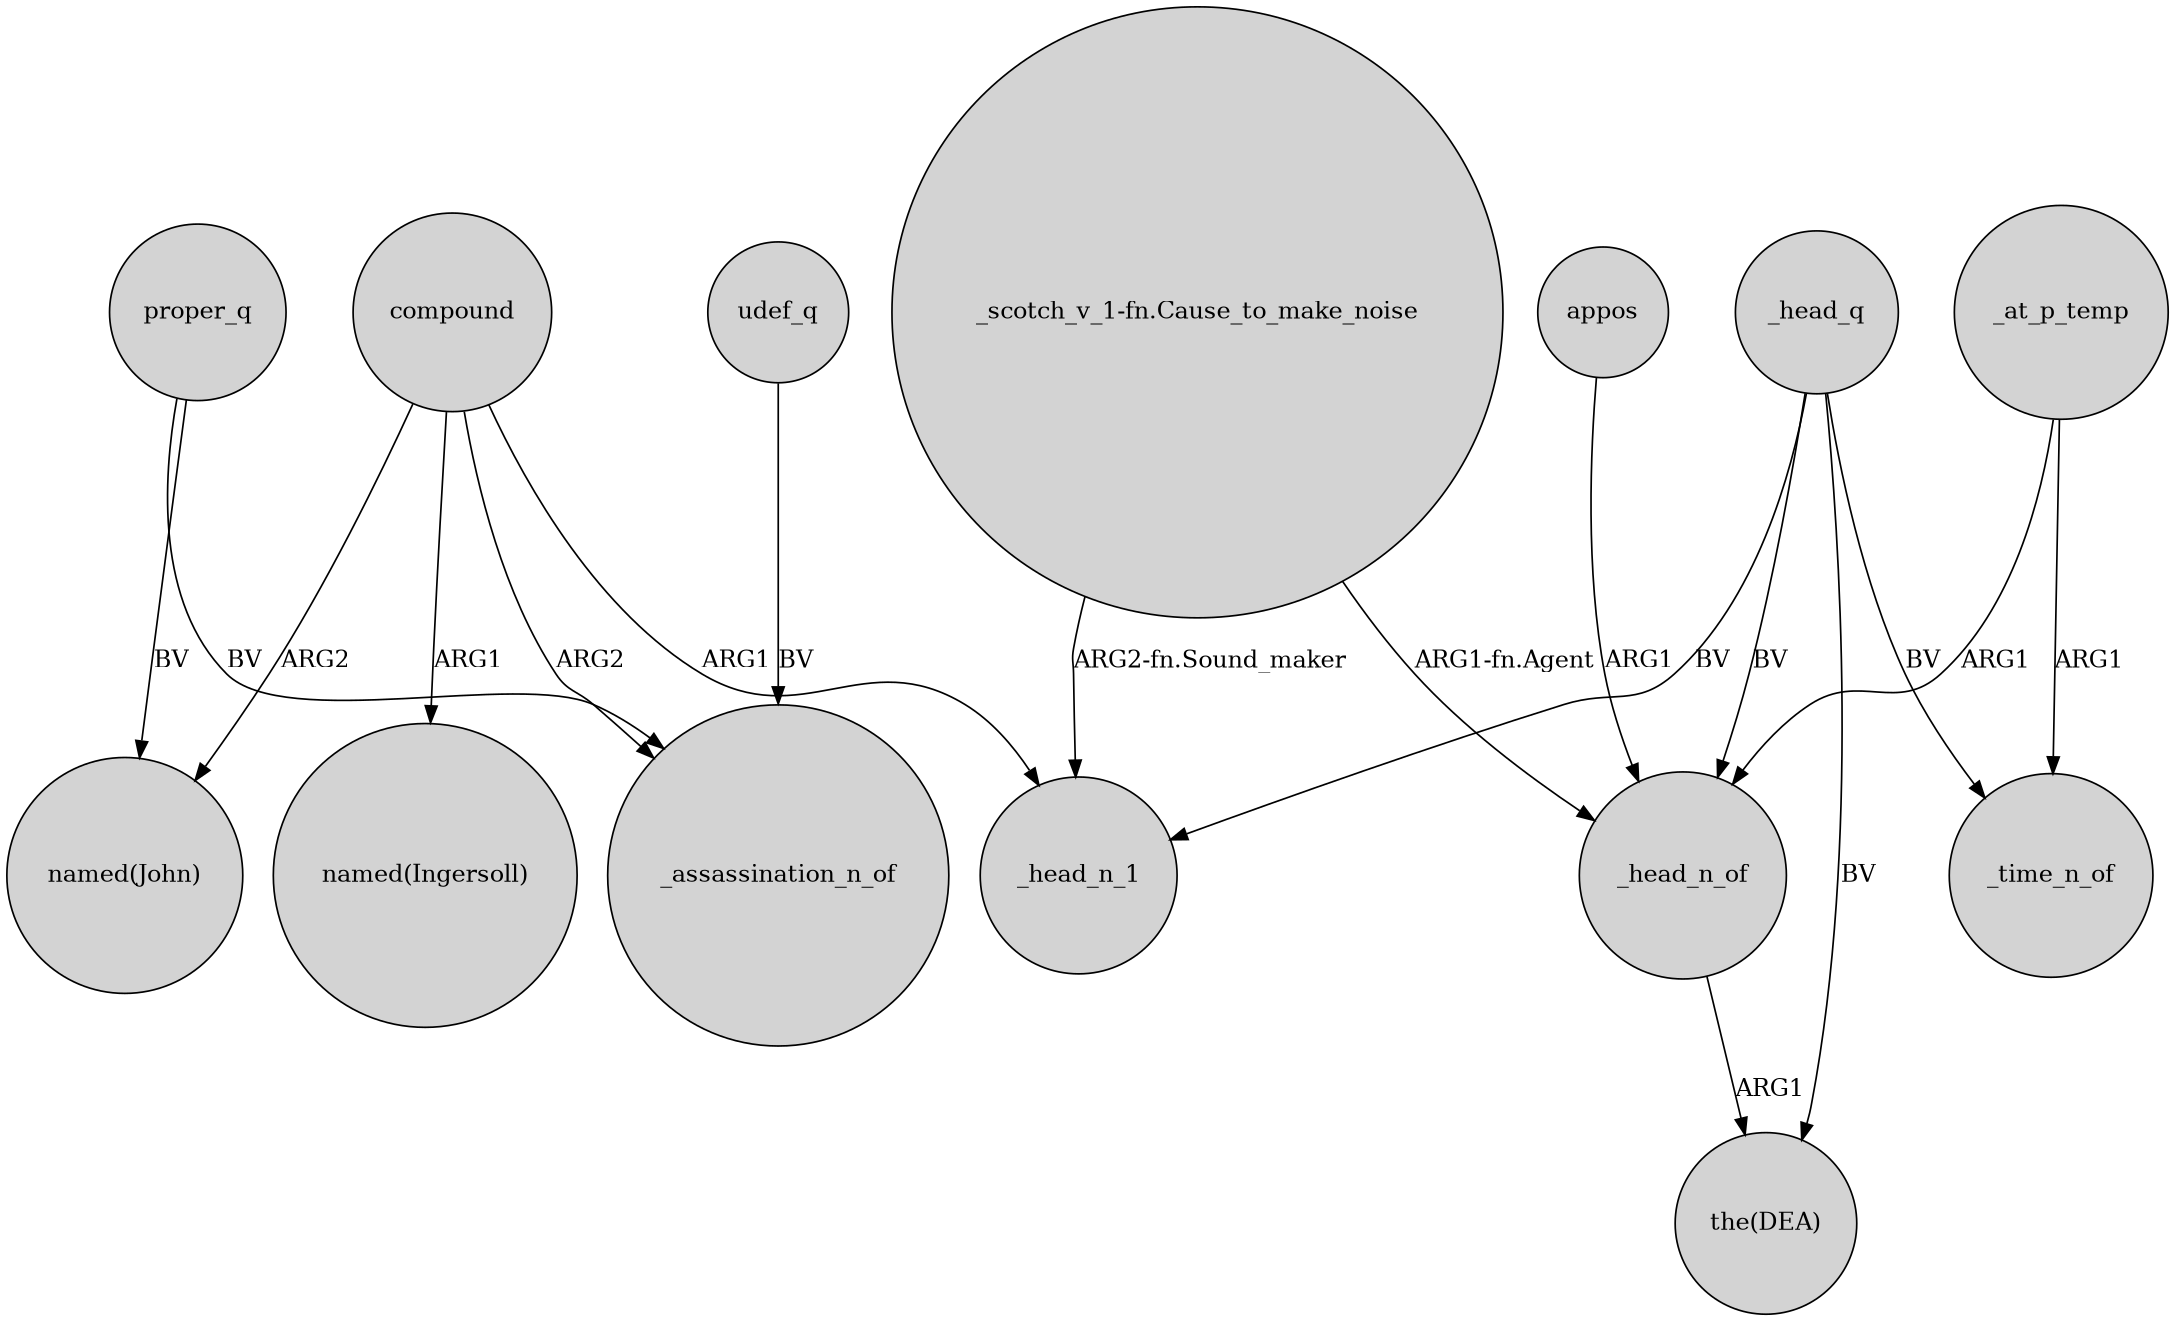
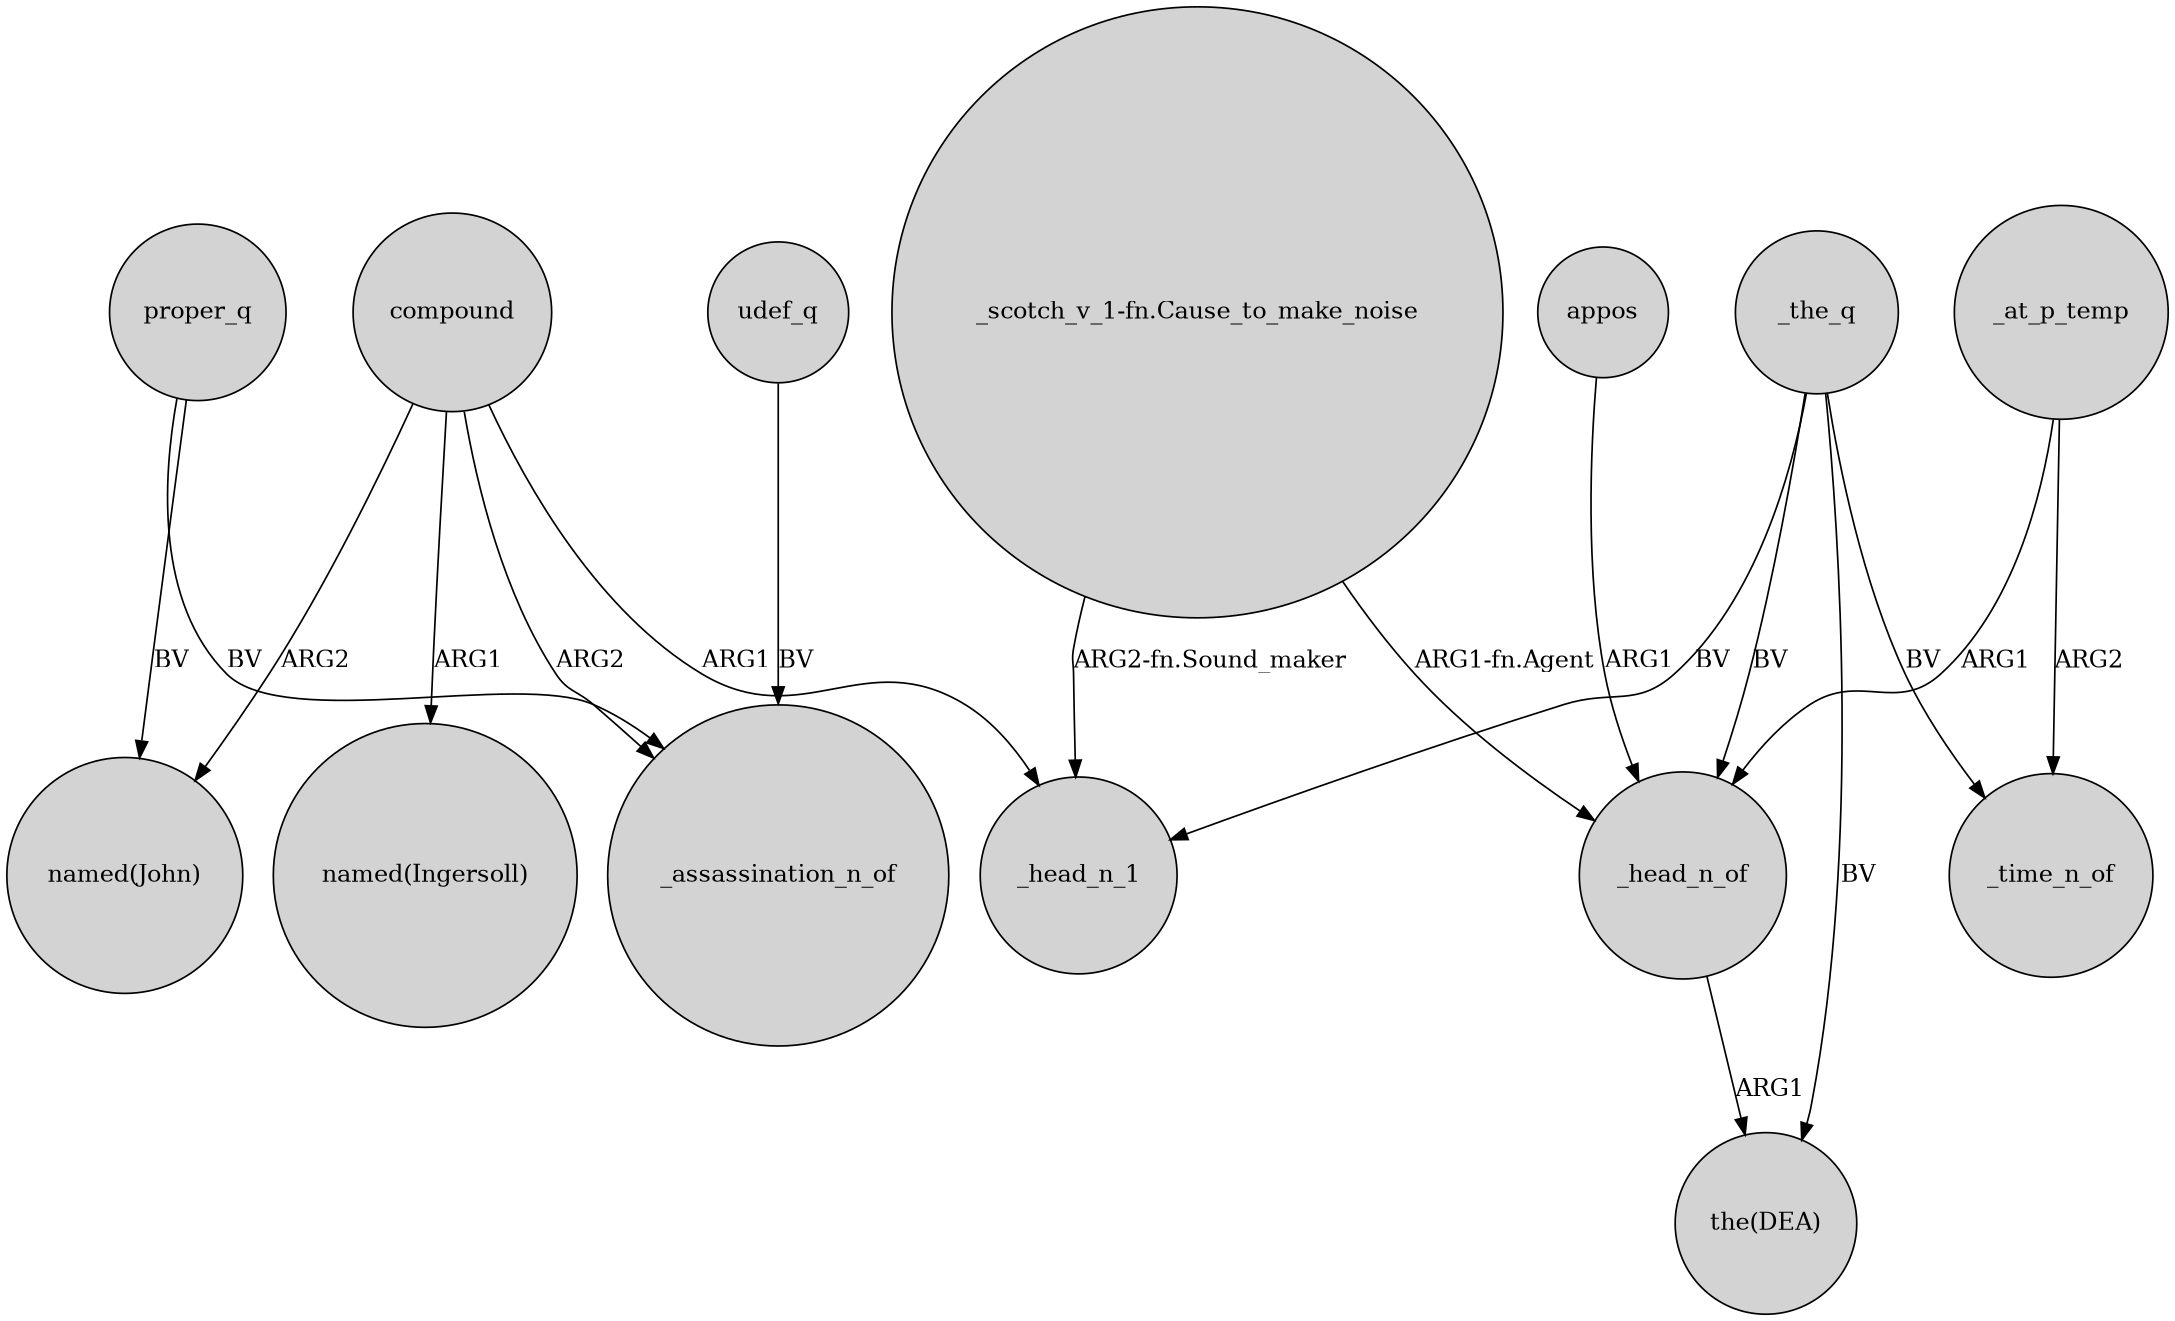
node "_head_q": label "_head_q" -> "_the_q"
edge "_at_p_temp" -> "_time_n_of": label "ARG1" -> "ARG2"
